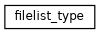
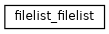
node "filelist_type": label "filelist_type" -> "filelist_filelist"
